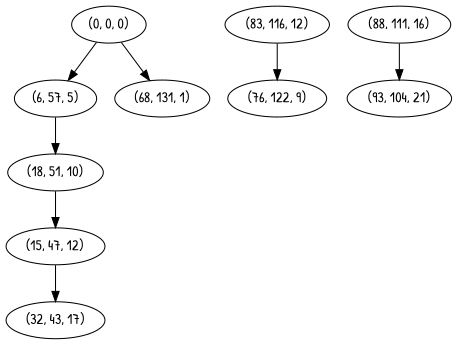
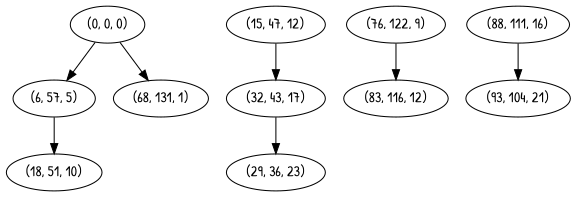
edge "(83, 116, 12)" -> "(76, 122, 9)": reversed
node "(29, 36, 23)": added
edge "(18, 51, 10)" -> "(15, 47, 12)": removed
